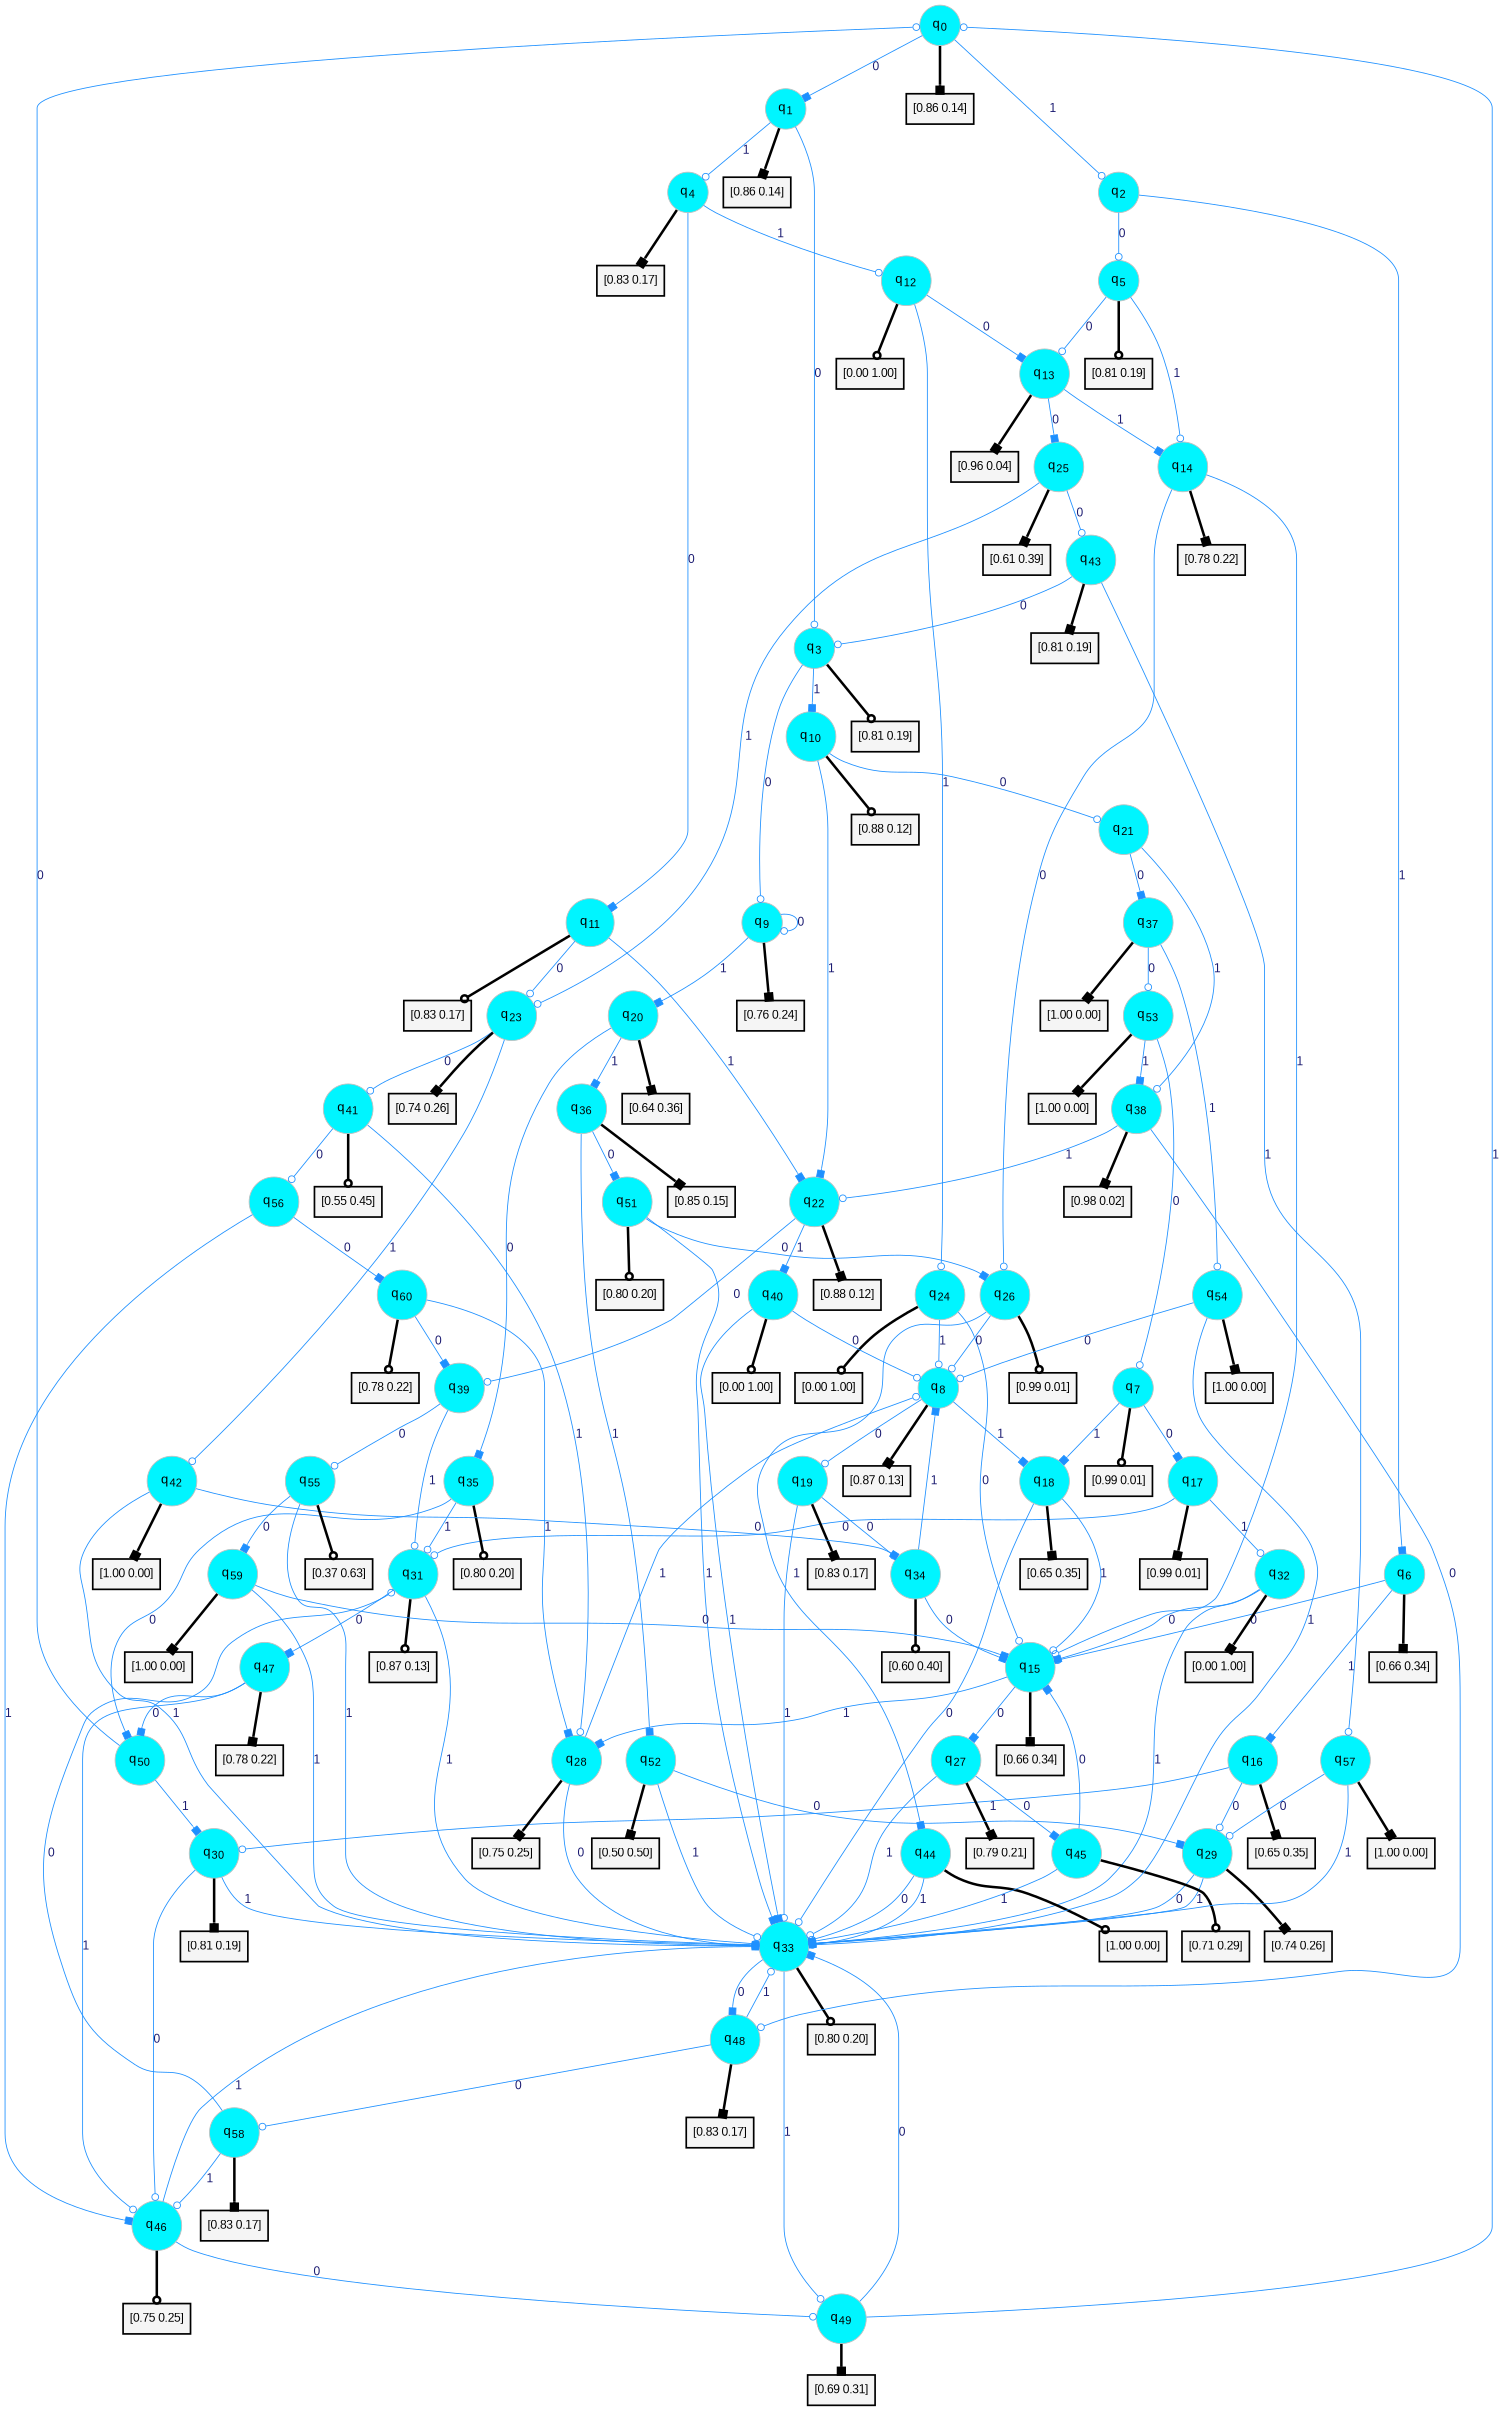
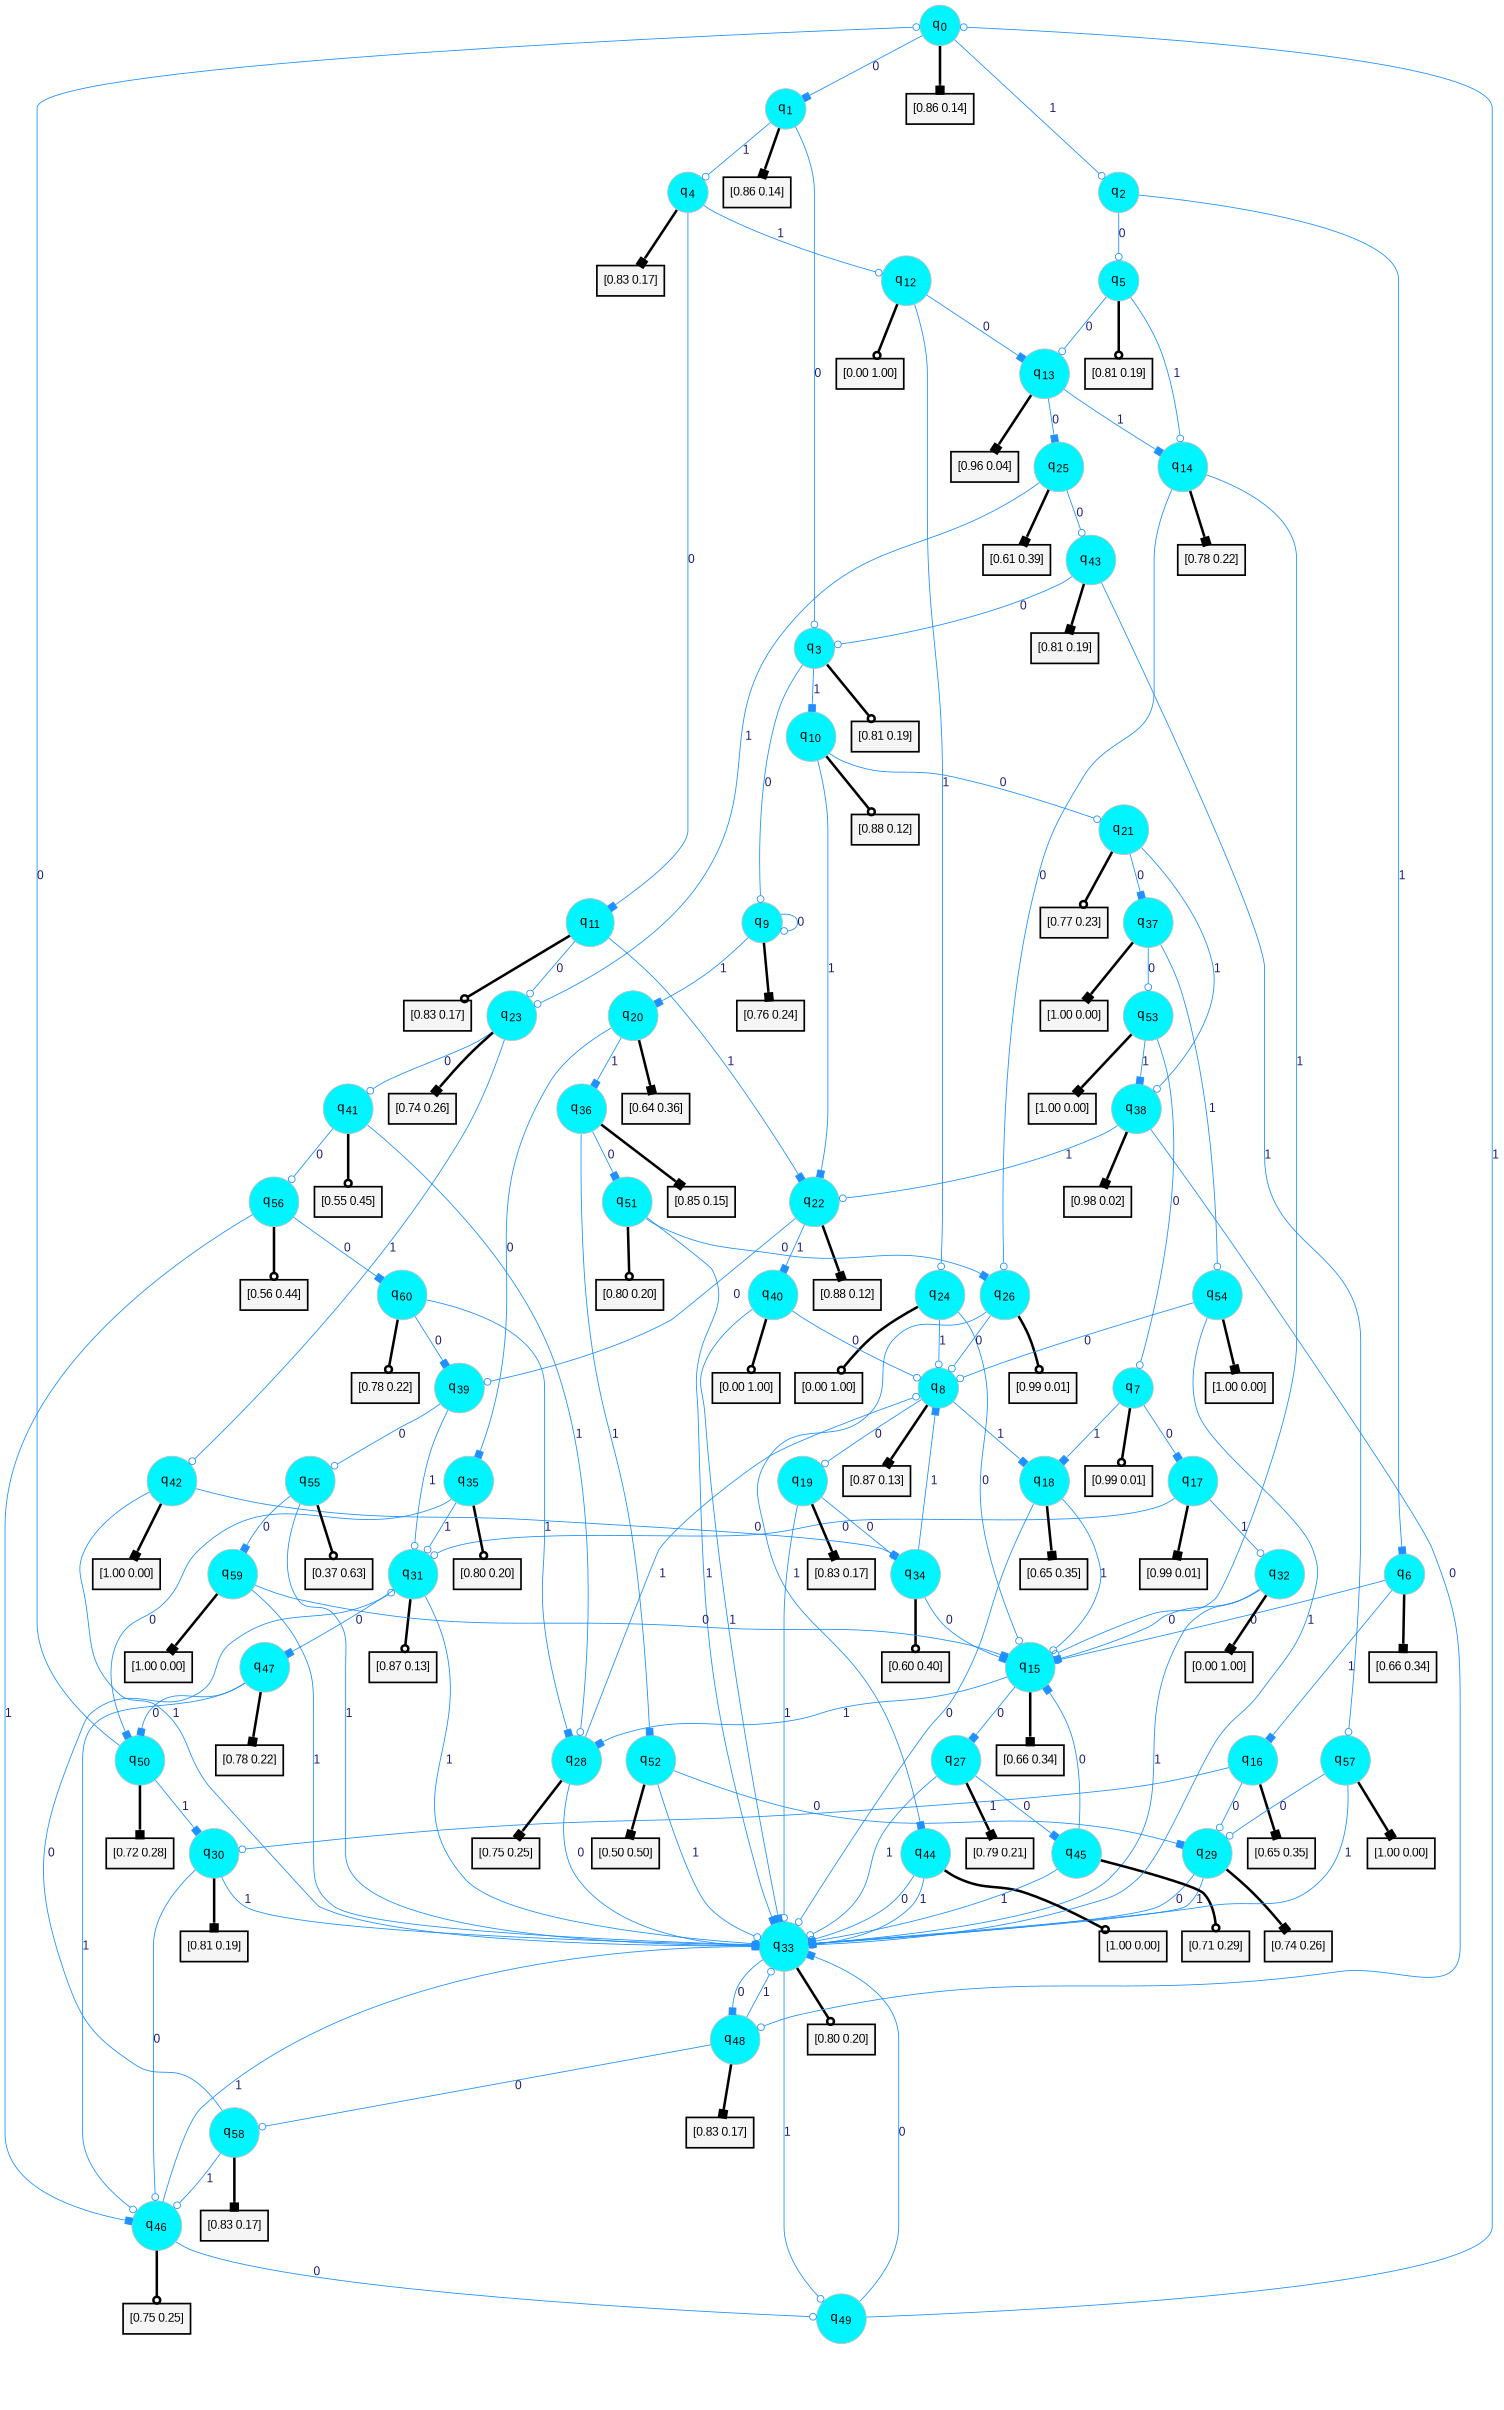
node "[0.77 0.23]": added
node "[0.56 0.44]": added
node "[0.72 0.28]": added
node "[0.69 0.31]": removed
